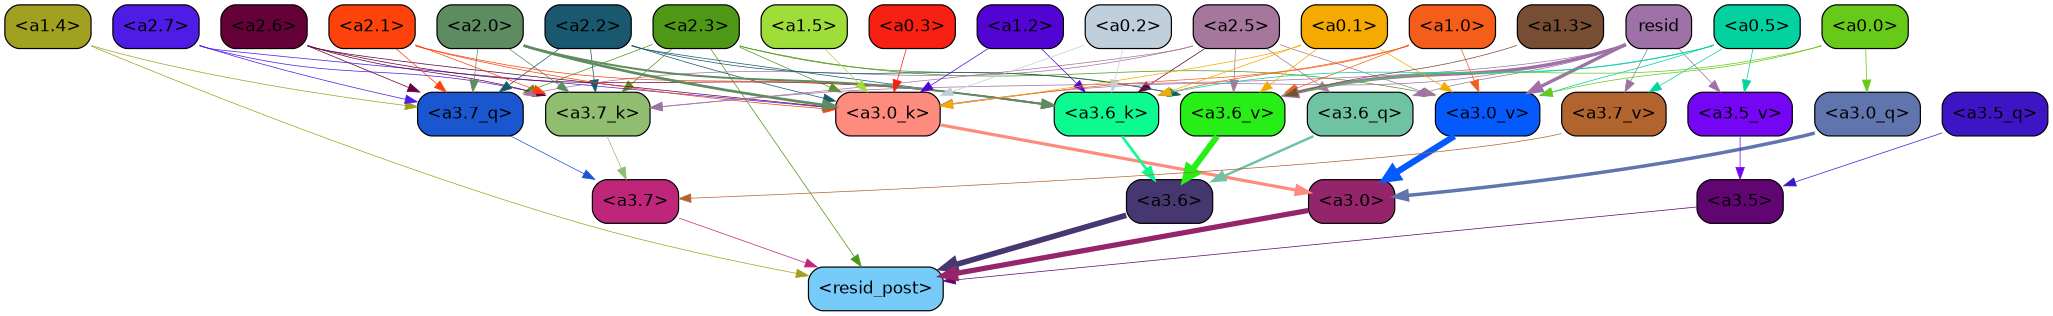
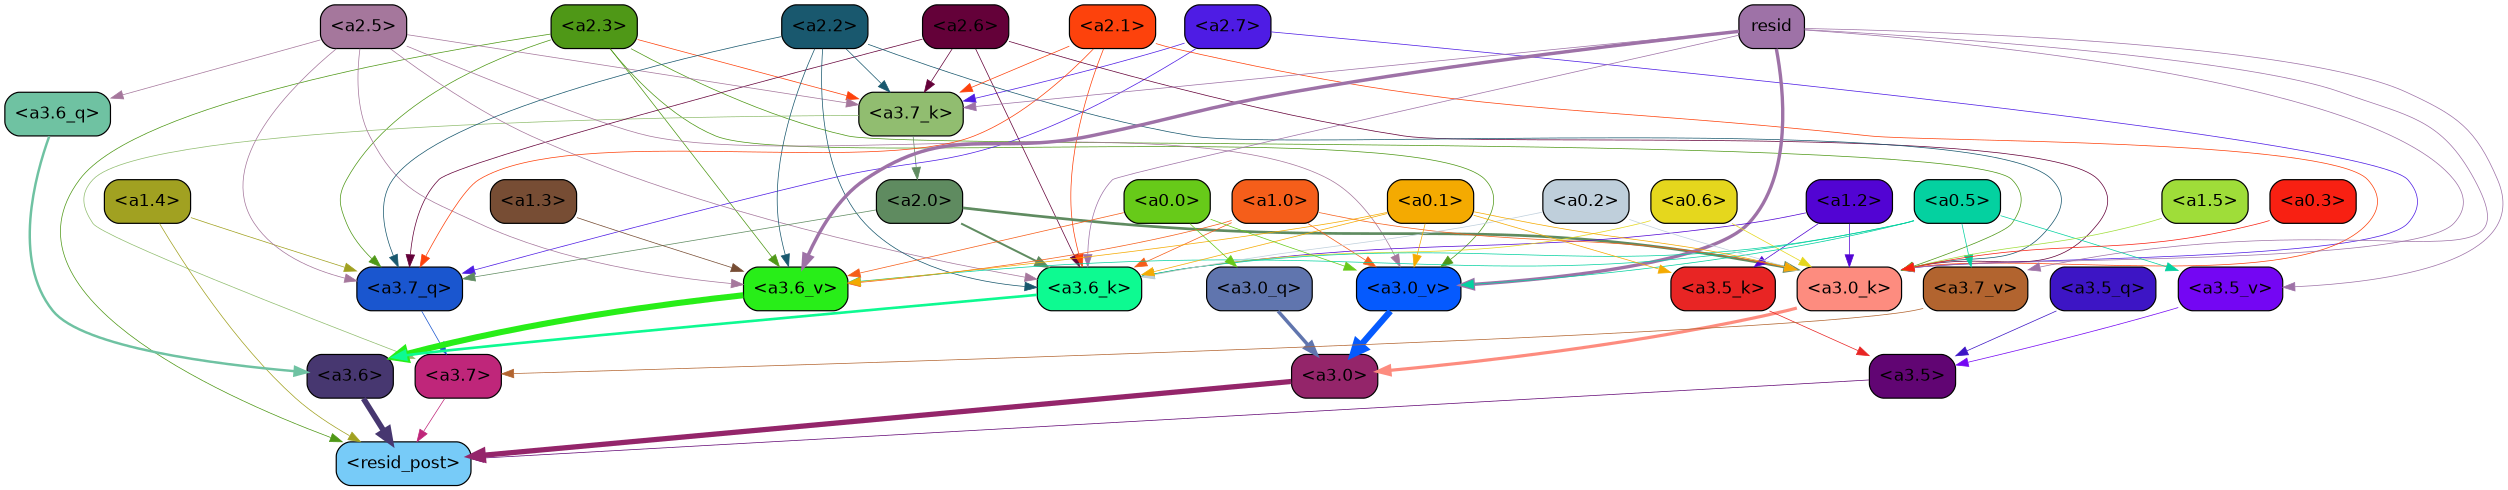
edge "<a2.0>" -> "<a3.7_k>": reversed
edge "<a2.5>" -> "<a3.6_k>": color #640139 -> #a5779c
edge "<a2.3>" -> "<a3.7_k>": color #4f9817 -> #fd420c
edge "resid" -> "<a3.6_q>": now "resid" -> "<a3.6_k>"
edge "<a0.0>" -> "<a3.6_v>": color #67ca19 -> #f55e1a
node "<a0.6>": added
node "<a3.5_k>": added
